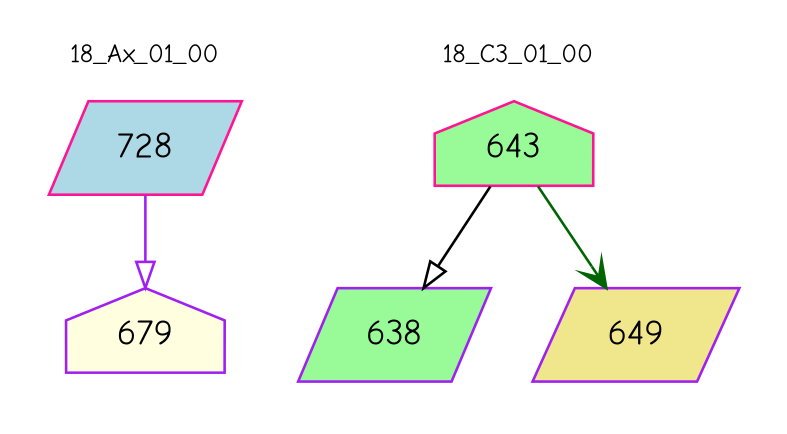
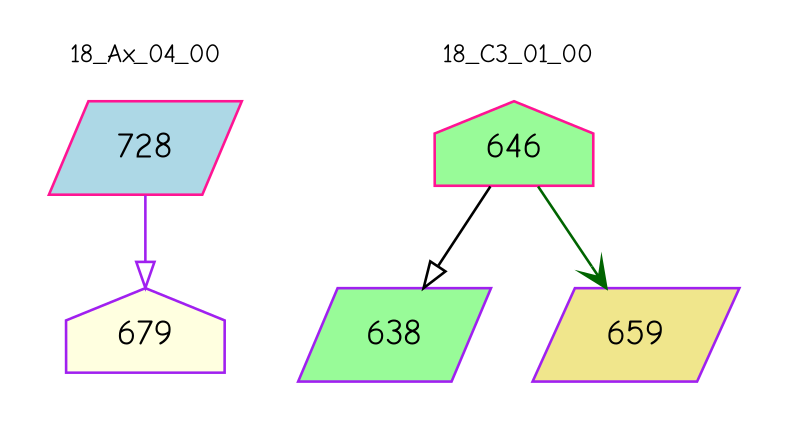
cluster "18_Ax_01_00": label "18_Ax_01_00" -> "18_Ax_04_00"
node "643": label "643" -> "646"
node "649": label "649" -> "659"
